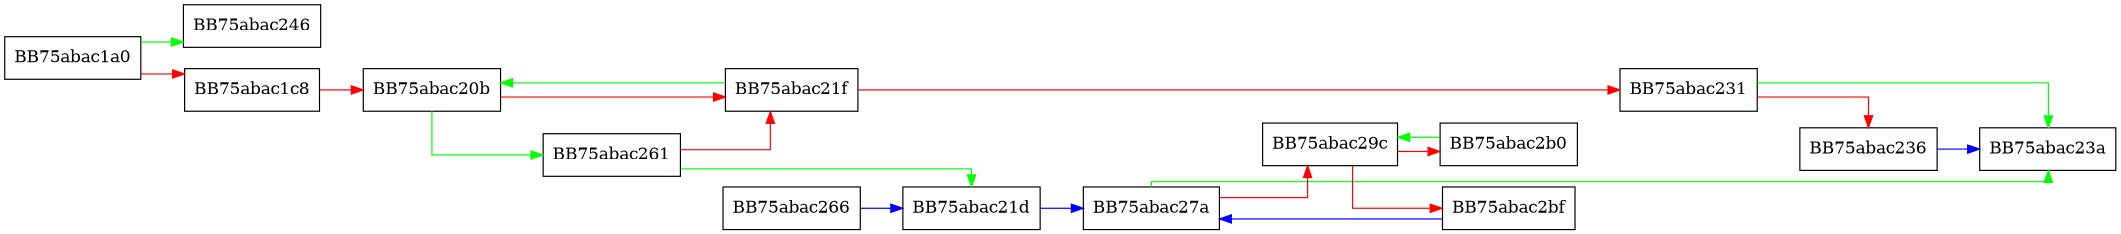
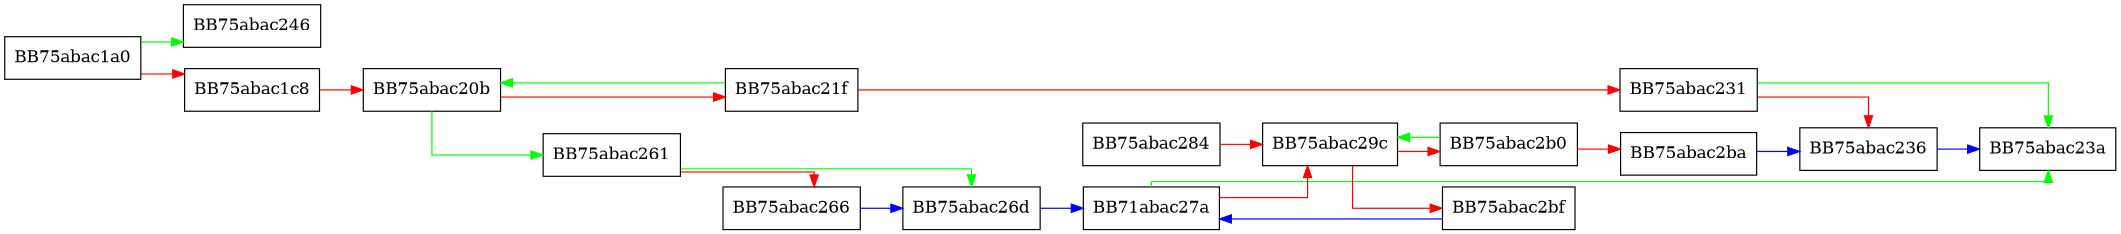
node "BB75abac284": added
edge "BB75abac261" -> "BB75abac21f": now "BB75abac261" -> "BB75abac266"
node "BB75abac2ba": added
node "BB75abac21d": label "BB75abac21d" -> "BB75abac26d"
node "BB75abac27a": label "BB75abac27a" -> "BB71abac27a"
